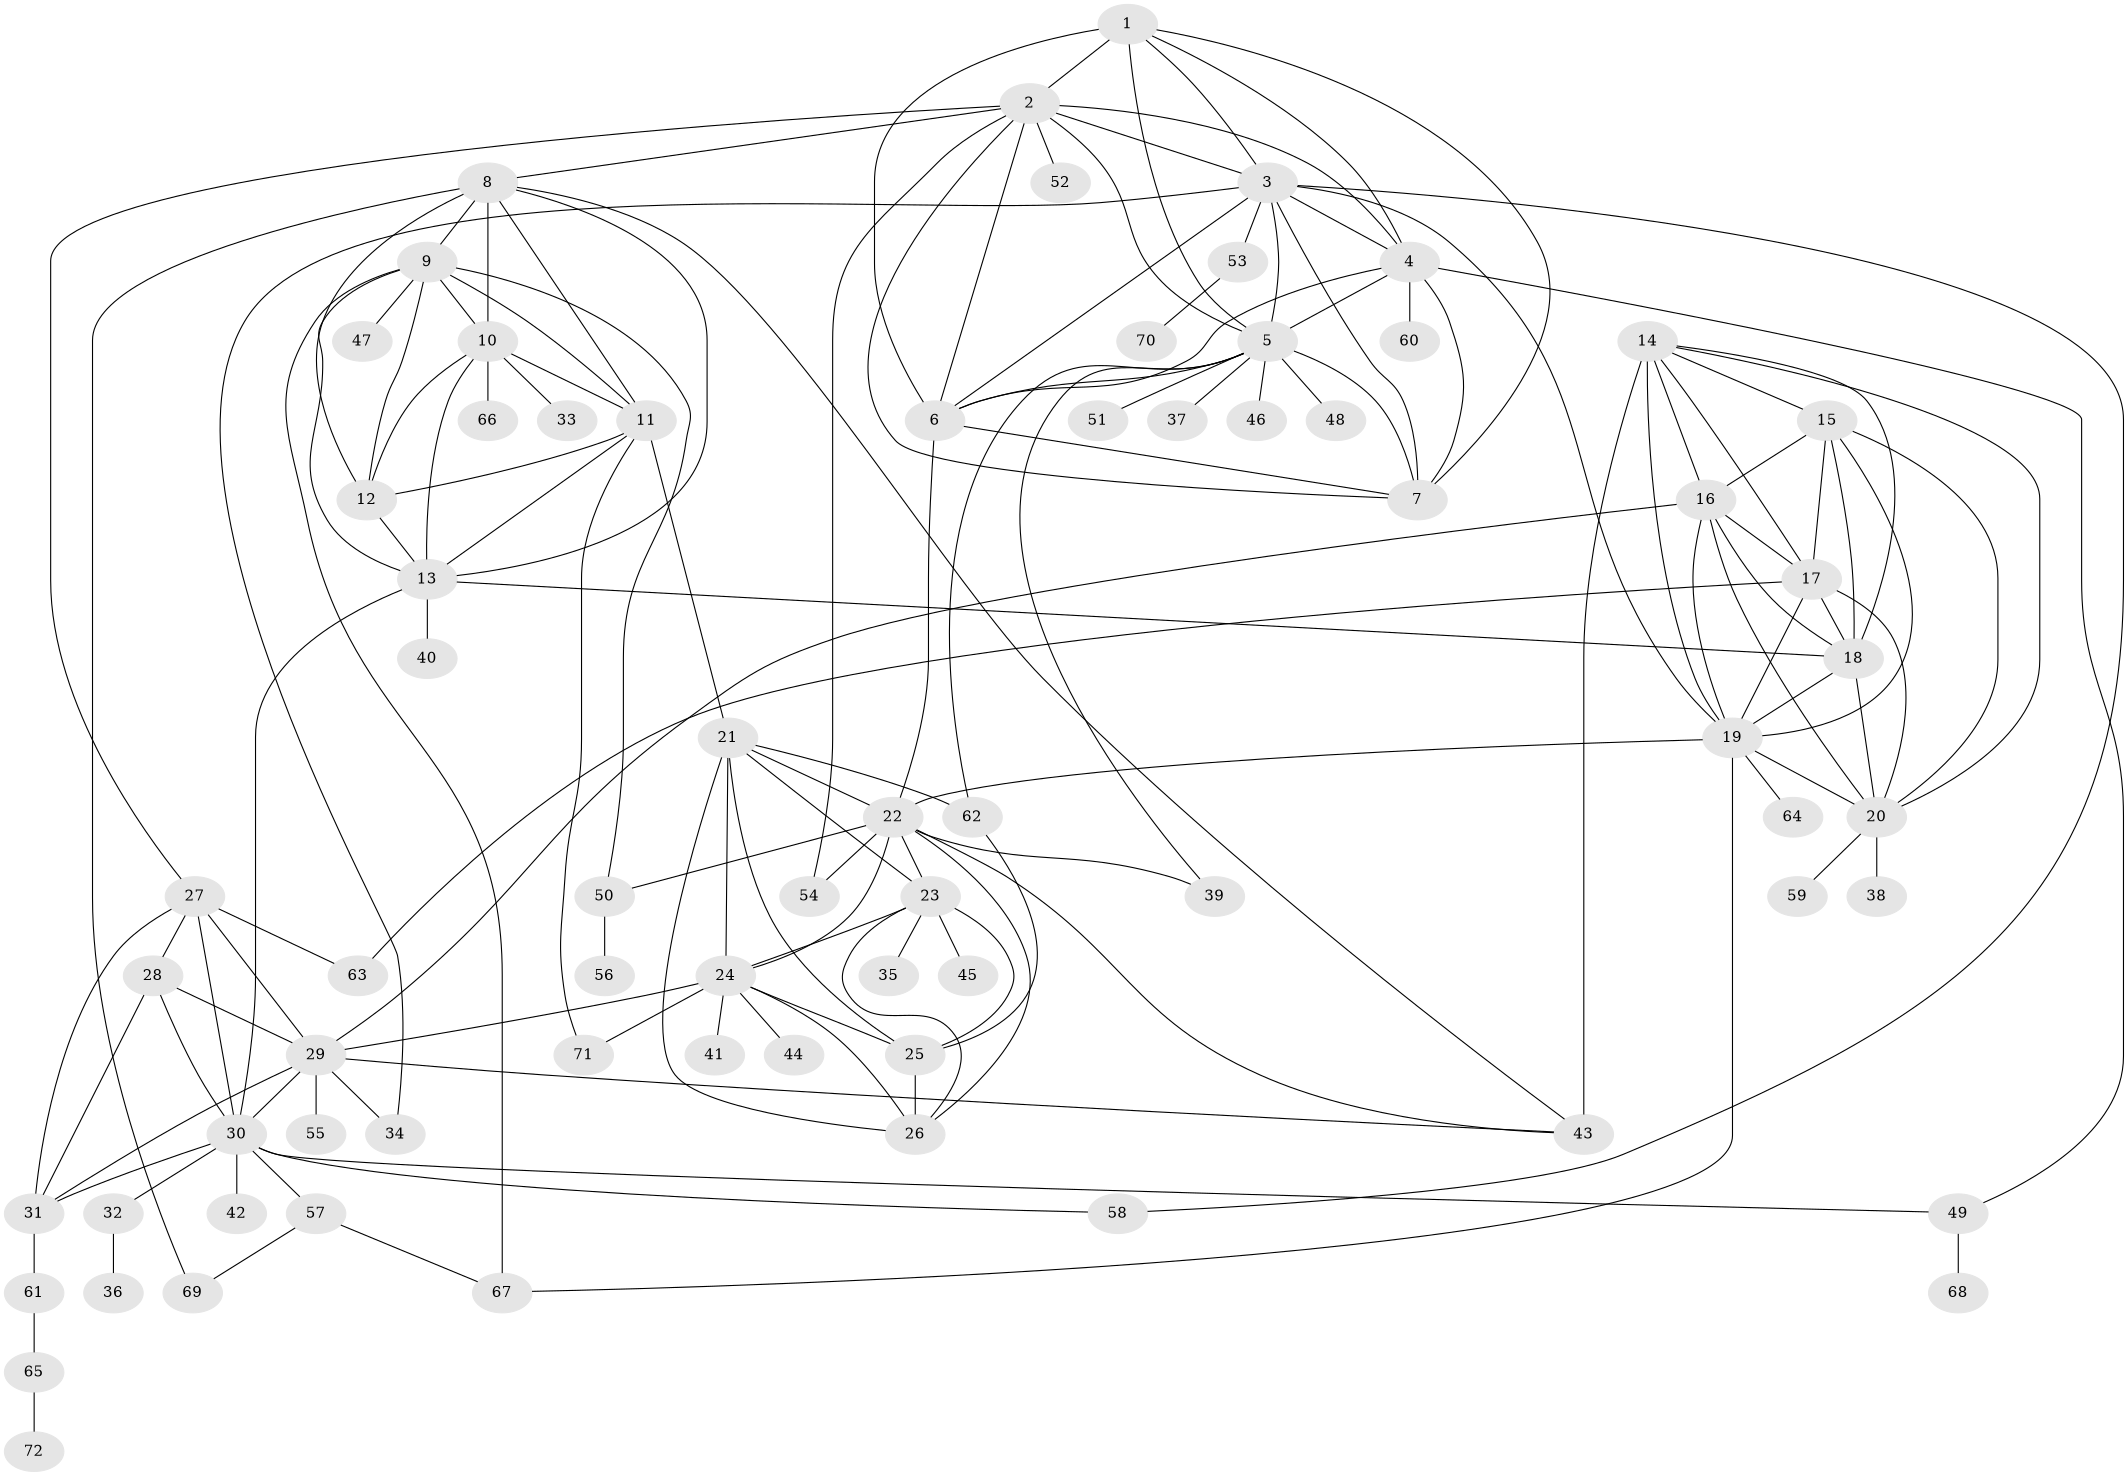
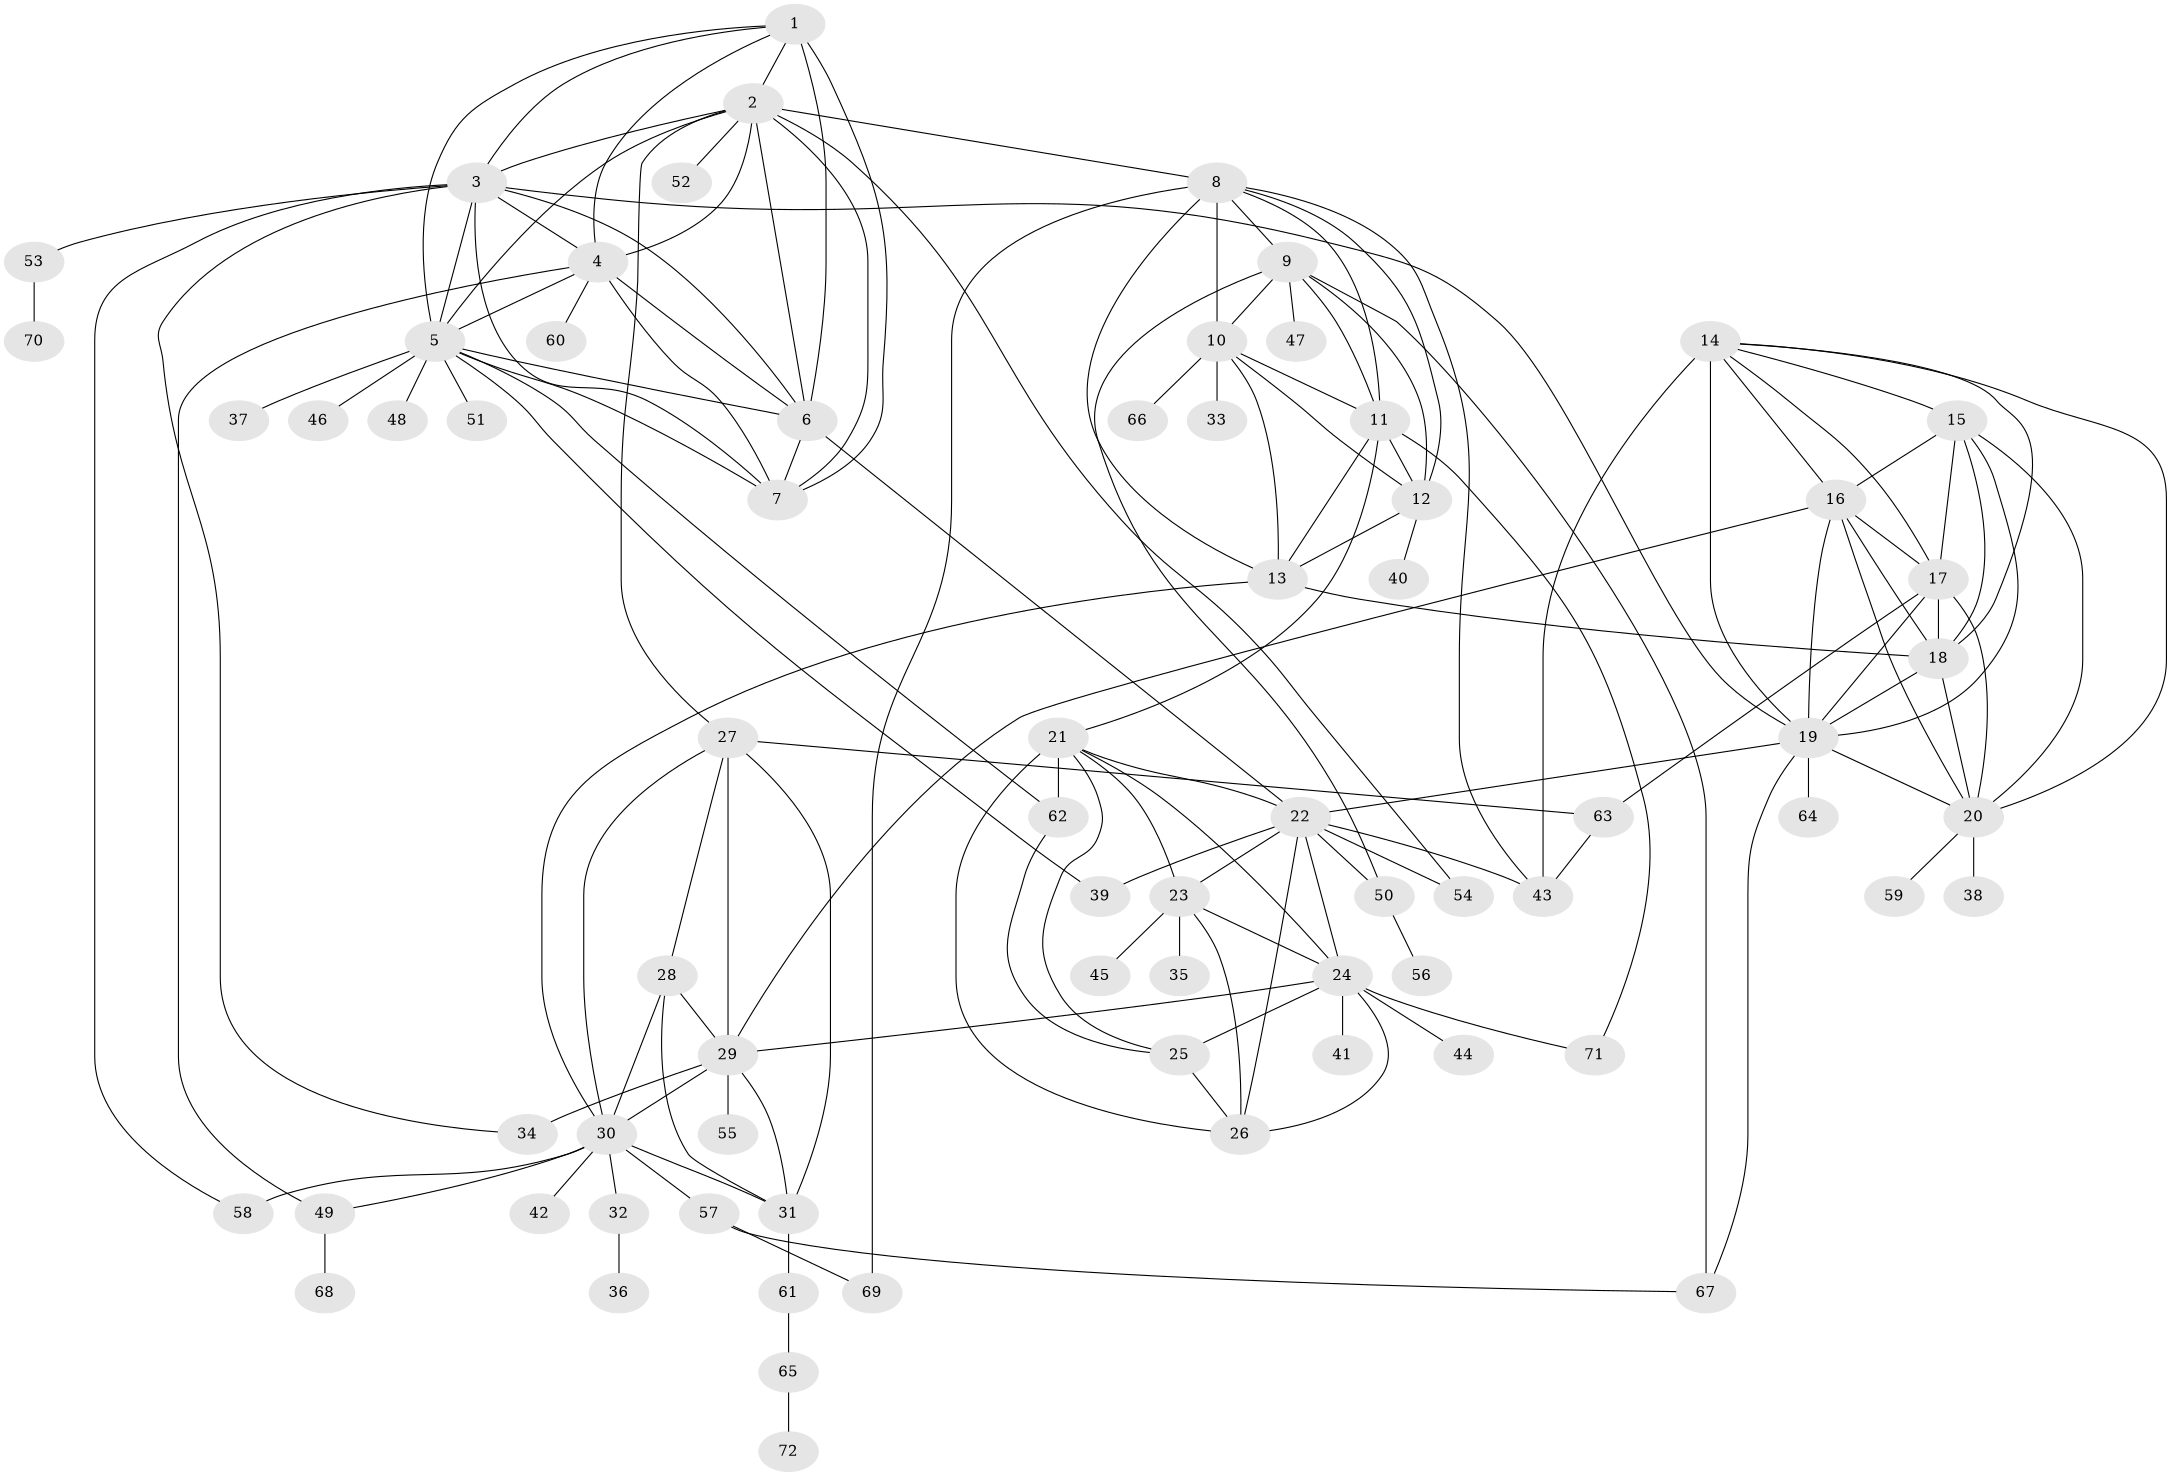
edge "9" -- "13": removed
edge "13" -- "40": now "12" -- "40"
edge "23" -- "25": removed
edge "29" -- "43": now "63" -- "43"
